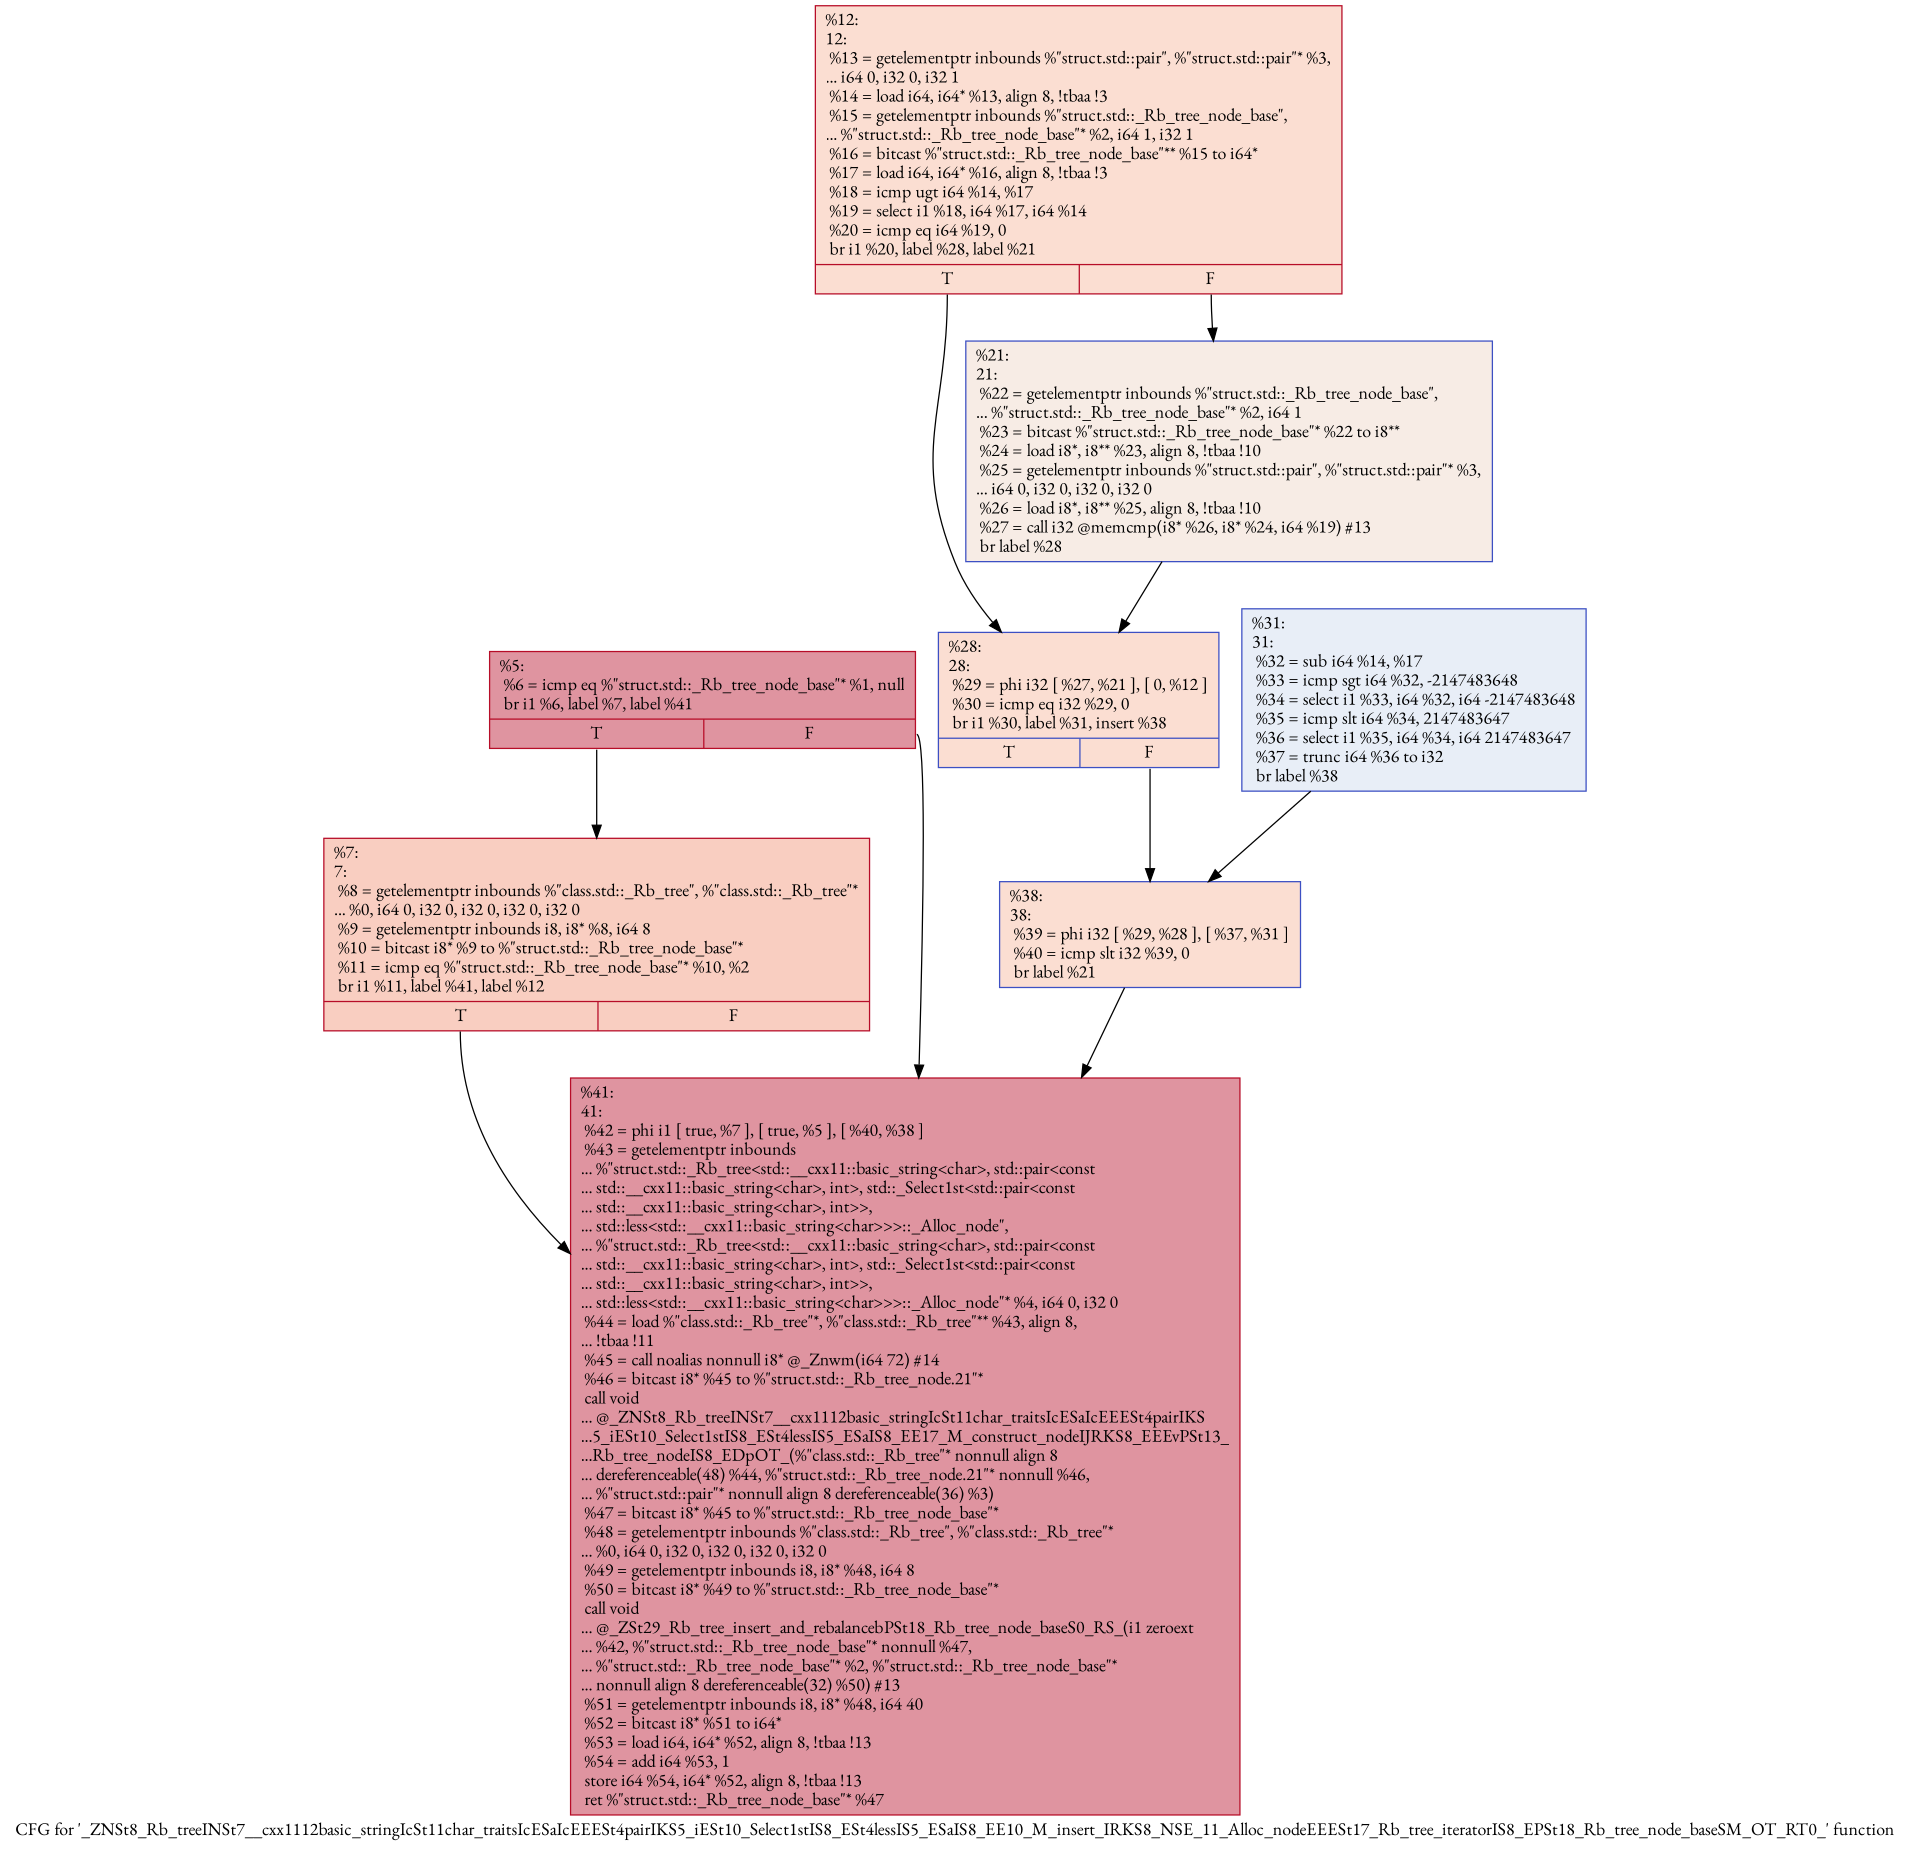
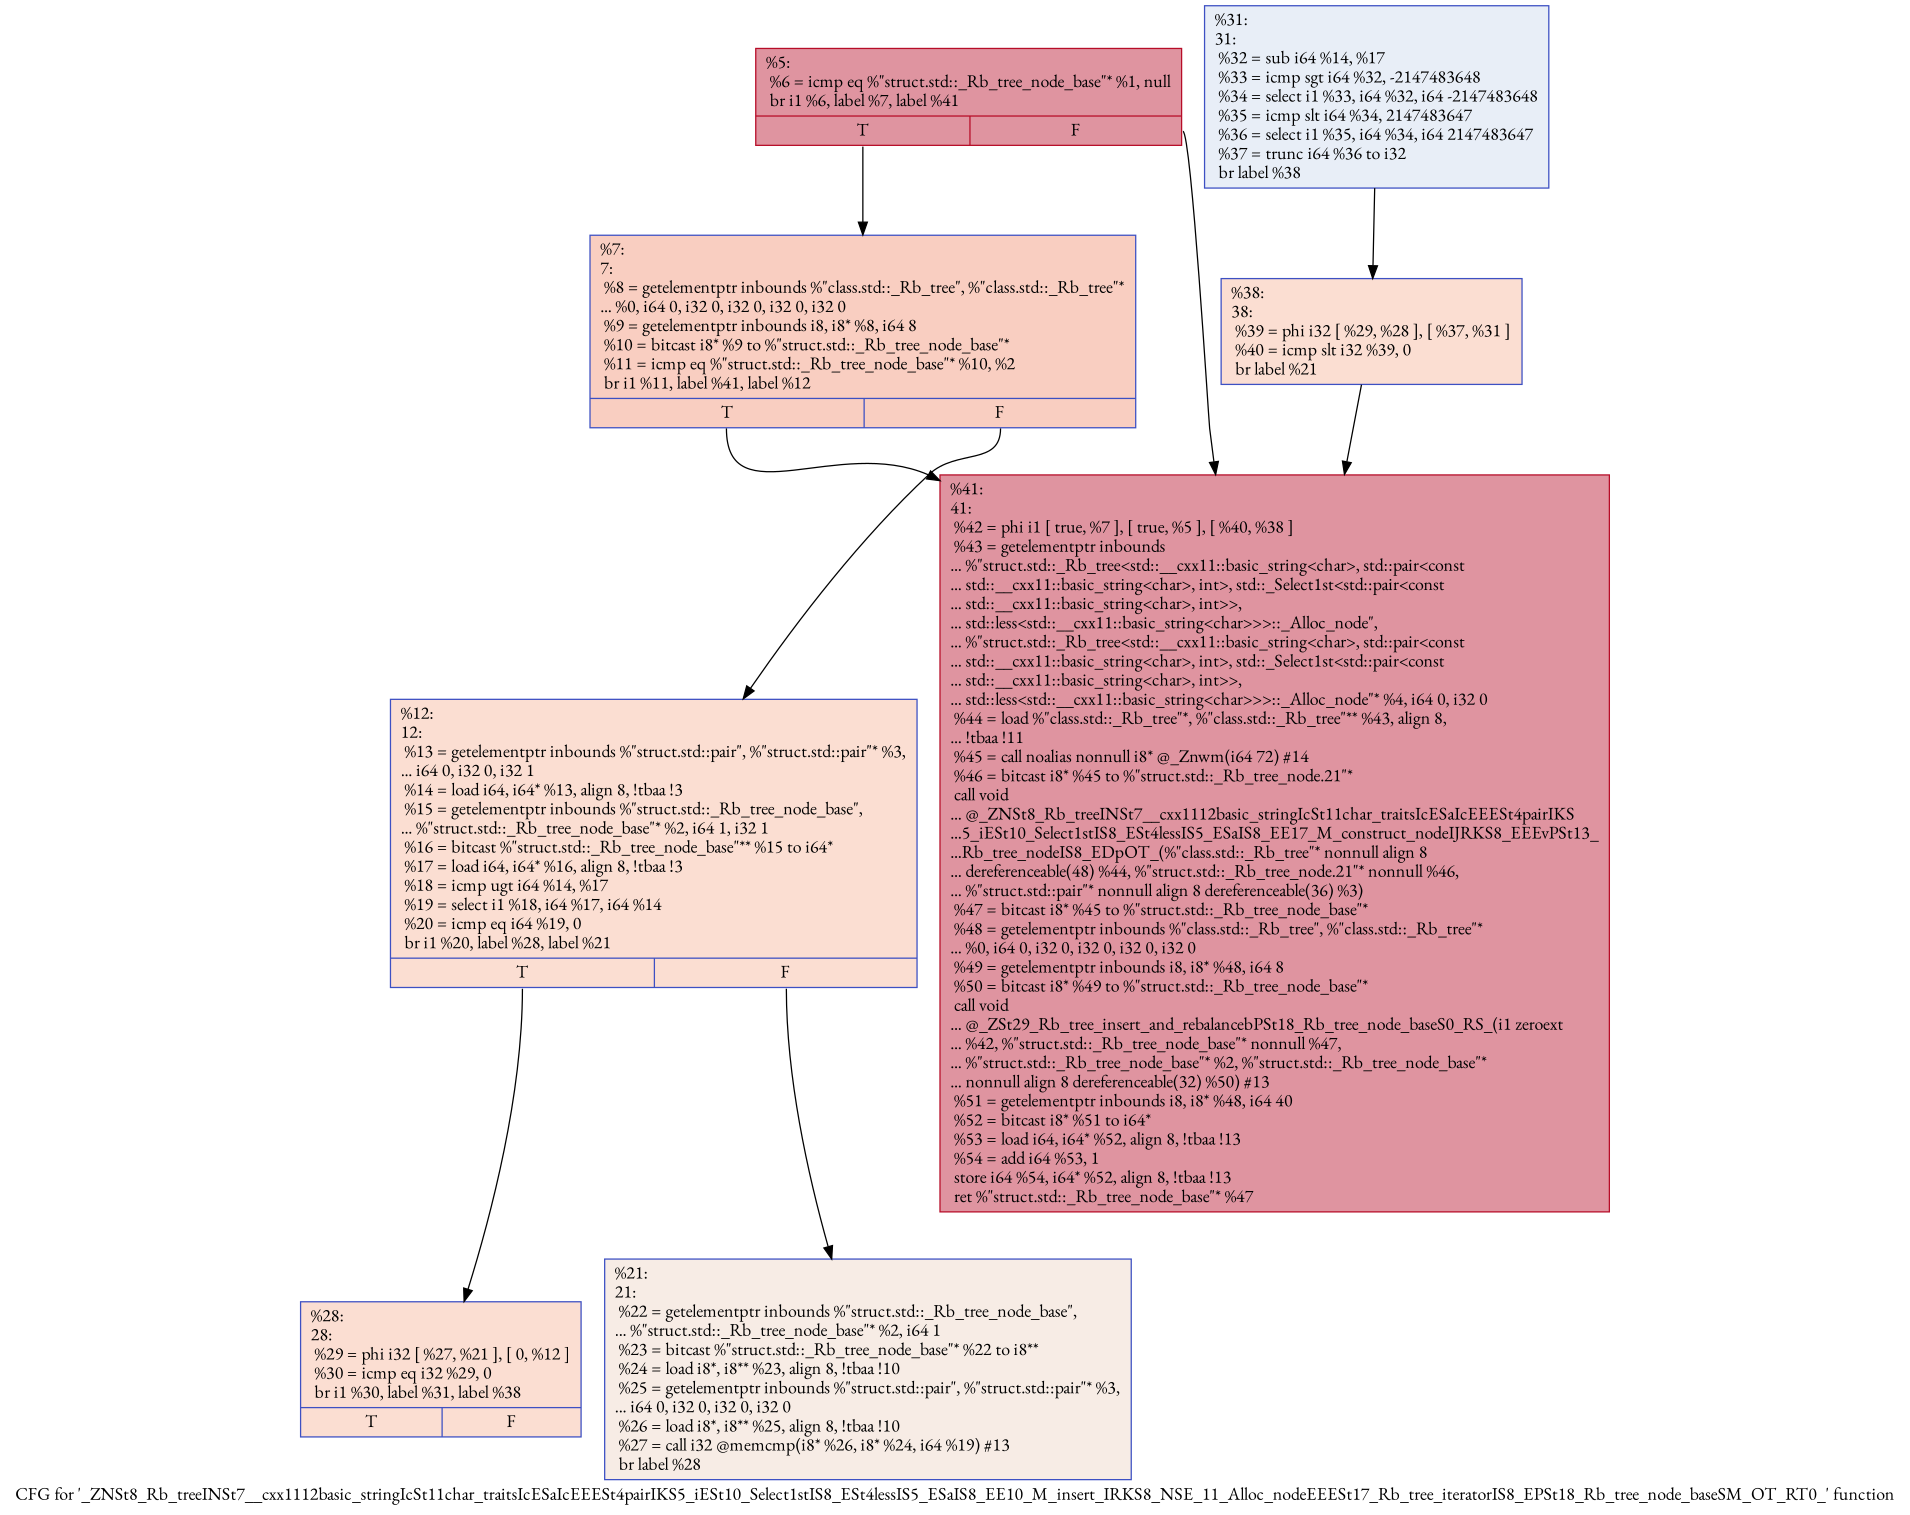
node "%12:": color #b70d28ff -> #3d50c3ff
edge "%7:" -> "%12:": added
edge "%21:" -> "%28:": removed
node "%28:": text "br i1 %30, label %31, insert %38" -> "br i1 %30, label %31, label %38"
edge "%28:" -> "%38:": removed
node "%7:": color #b70d28ff -> #3d50c3ff
